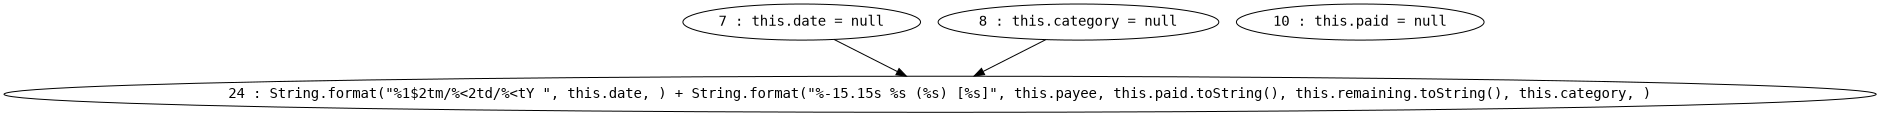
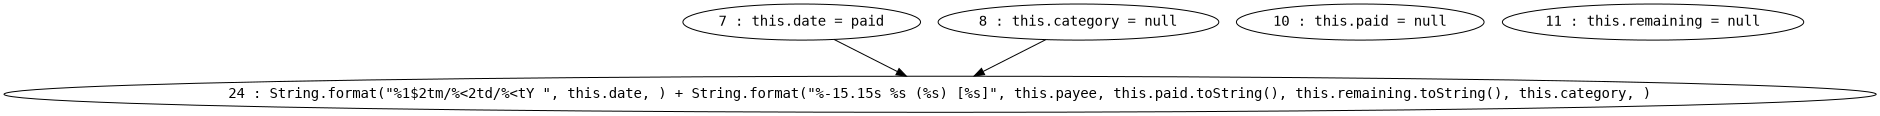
node "7 : this.date = null": label "7 : this.date = null" -> "7 : this.date = paid"
node "11 : this.remaining = null": added
